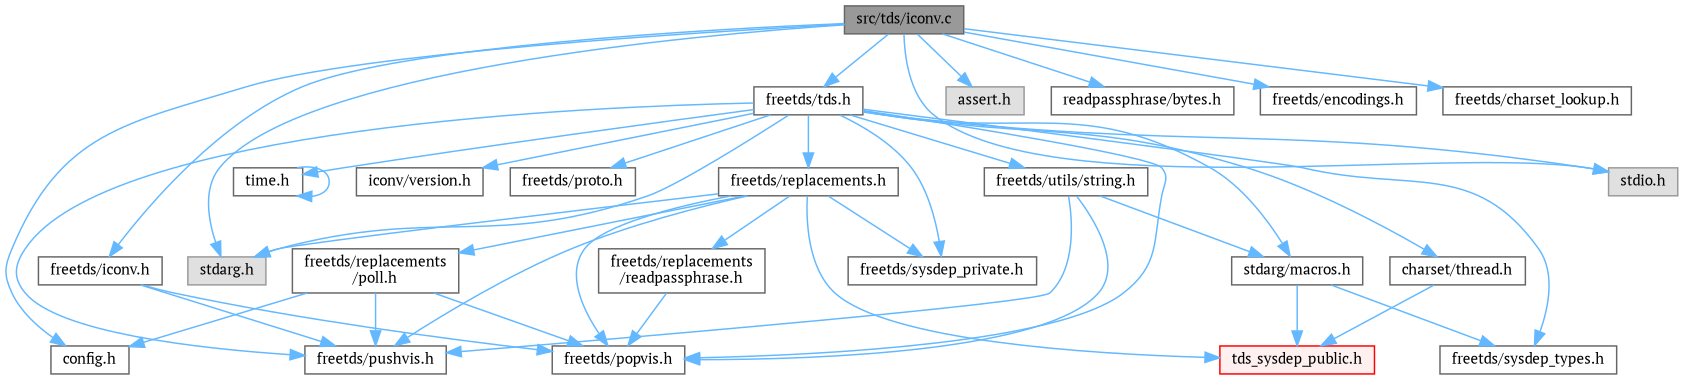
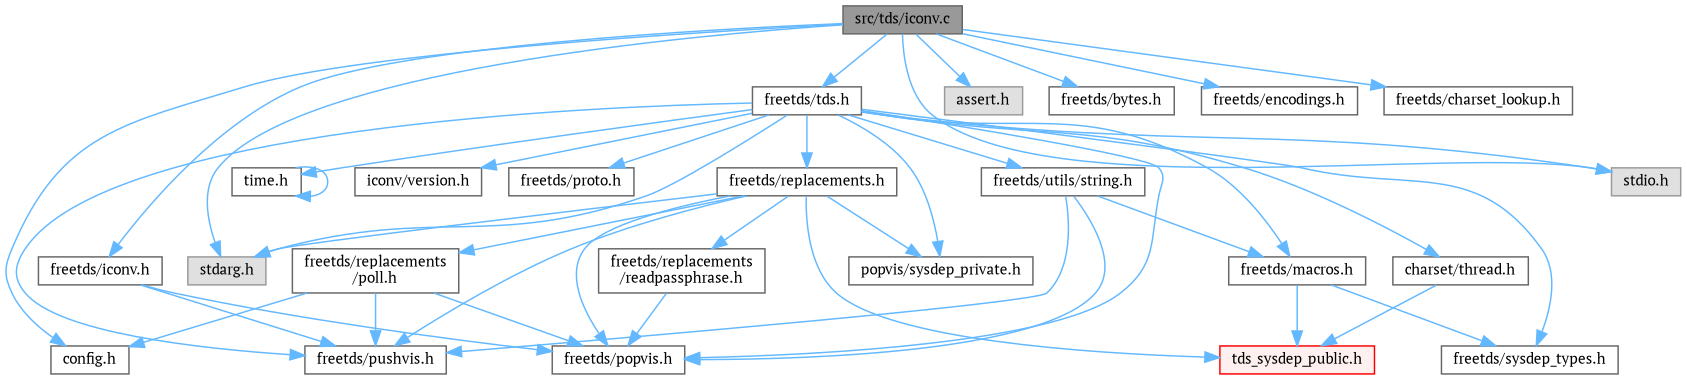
node "readpassphrase/bytes.h": label "readpassphrase/bytes.h" -> "freetds/bytes.h"
node "freetds/sysdep_private.h": label "freetds/sysdep_private.h" -> "popvis/sysdep_private.h"
node "stdarg/macros.h": label "stdarg/macros.h" -> "freetds/macros.h"
